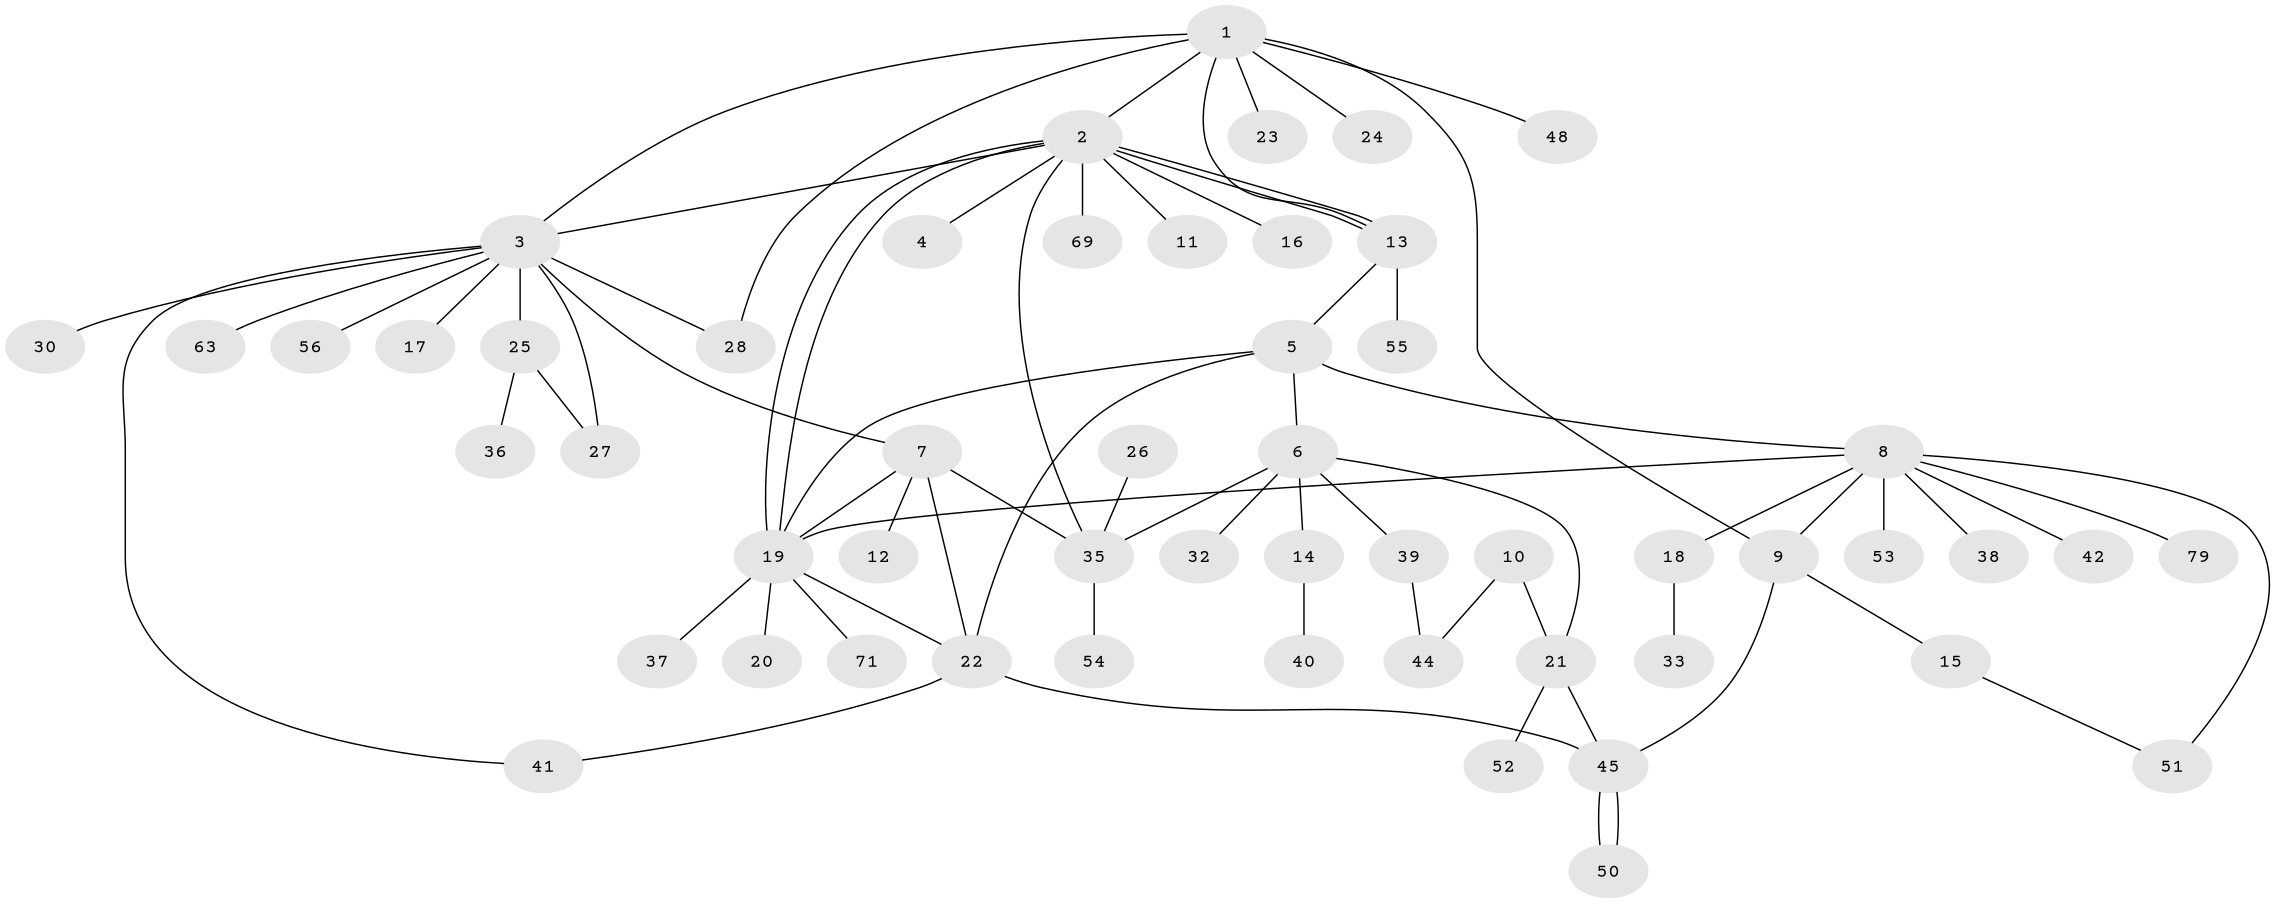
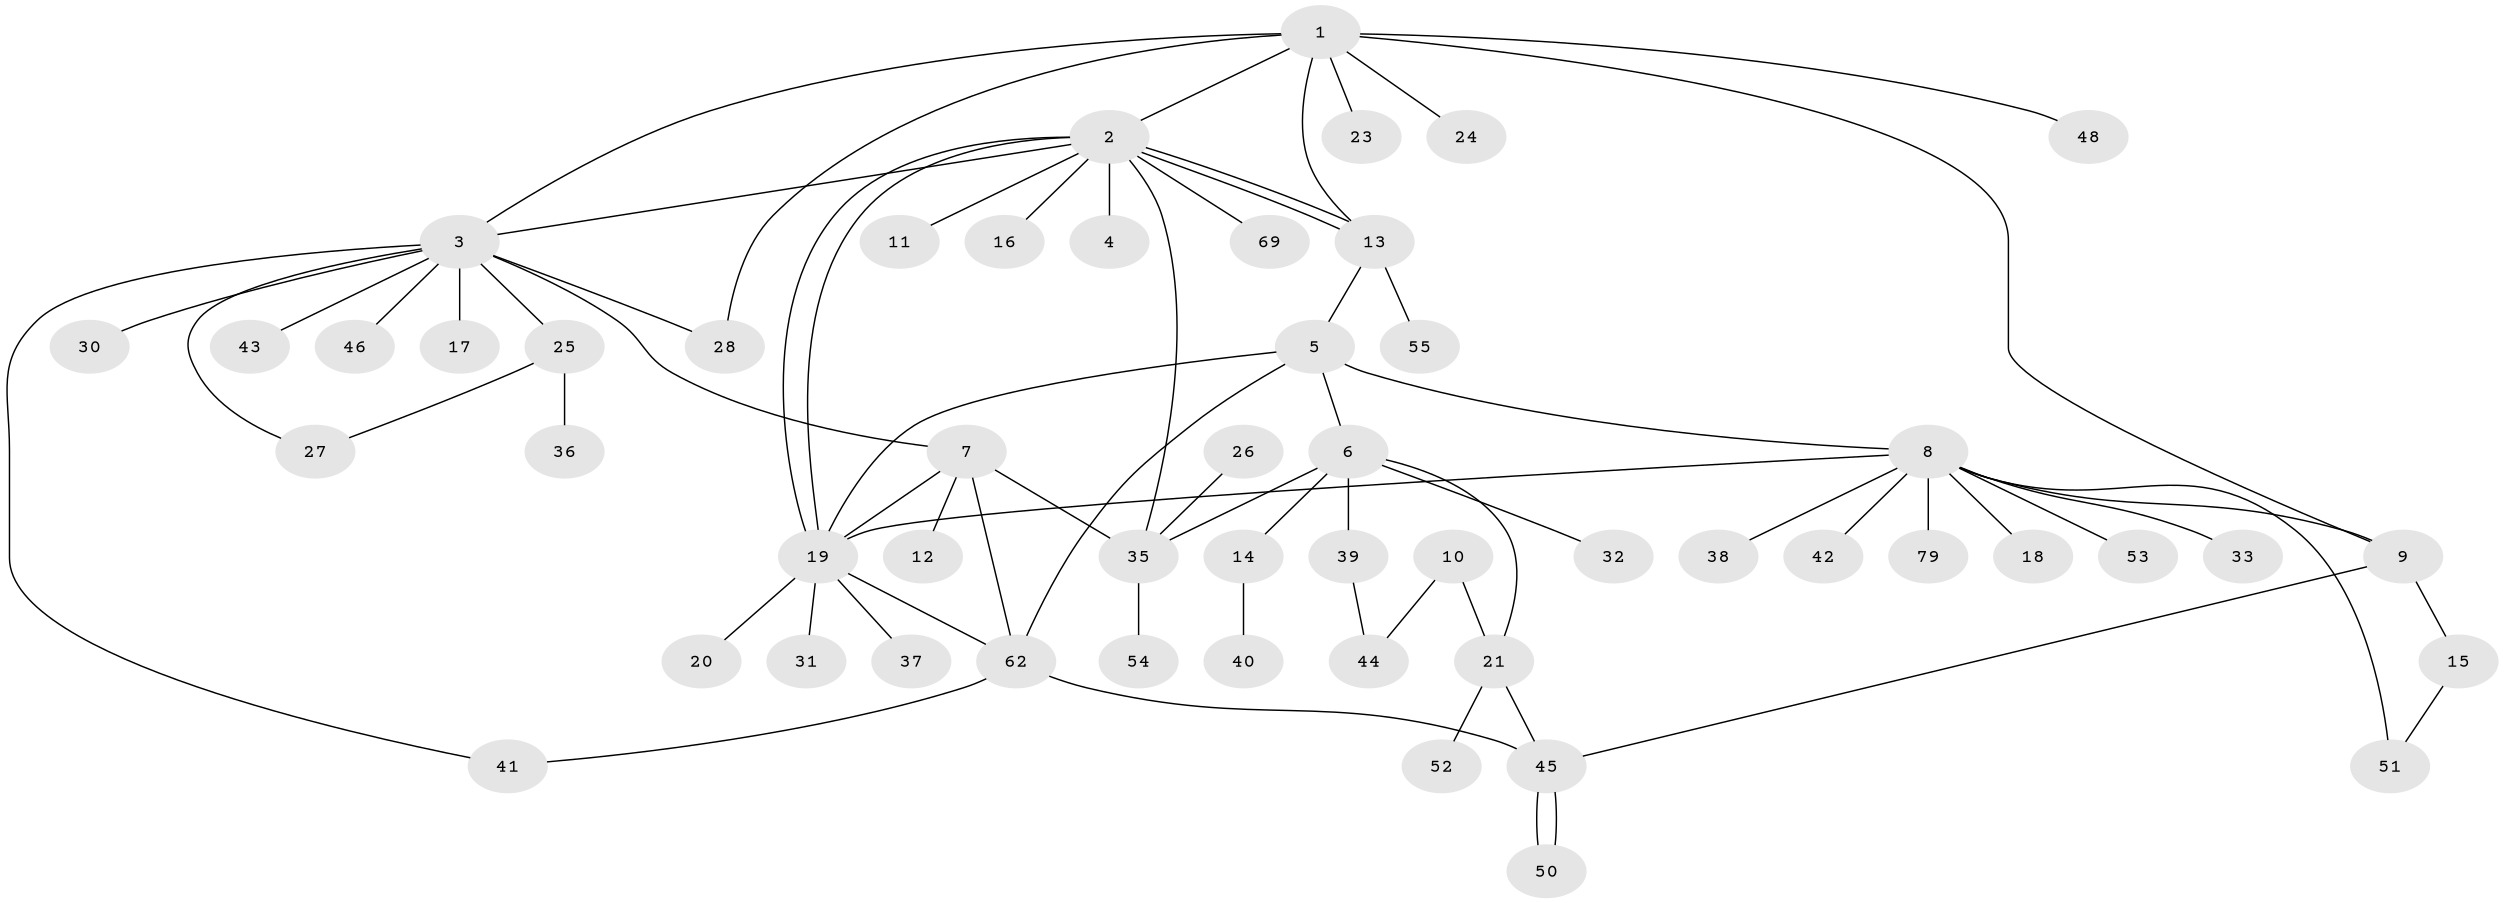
node "63": label "63" -> "43"
node "56": label "56" -> "46"
edge "18" -- "33": now "8" -- "33"
node "71": label "71" -> "31"
node "22": label "22" -> "62"
